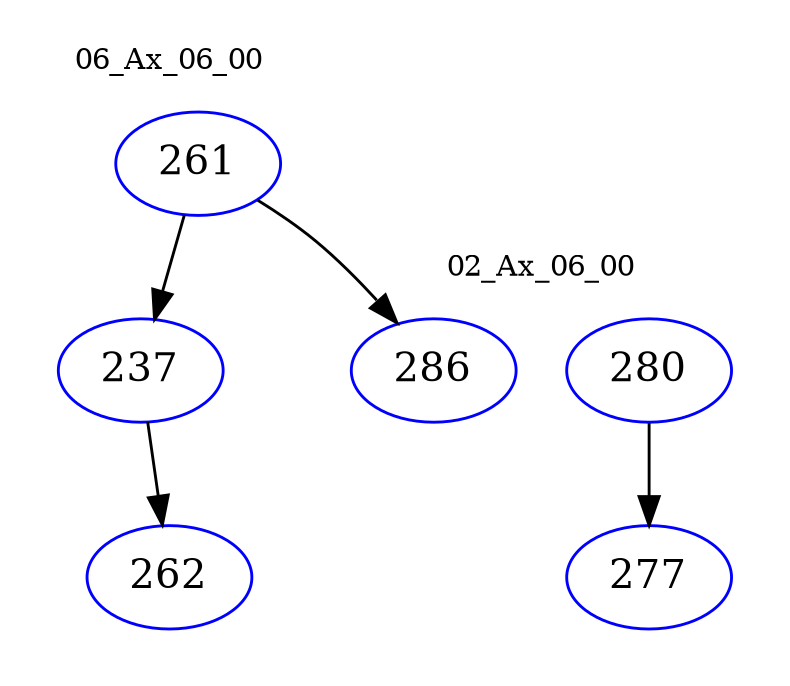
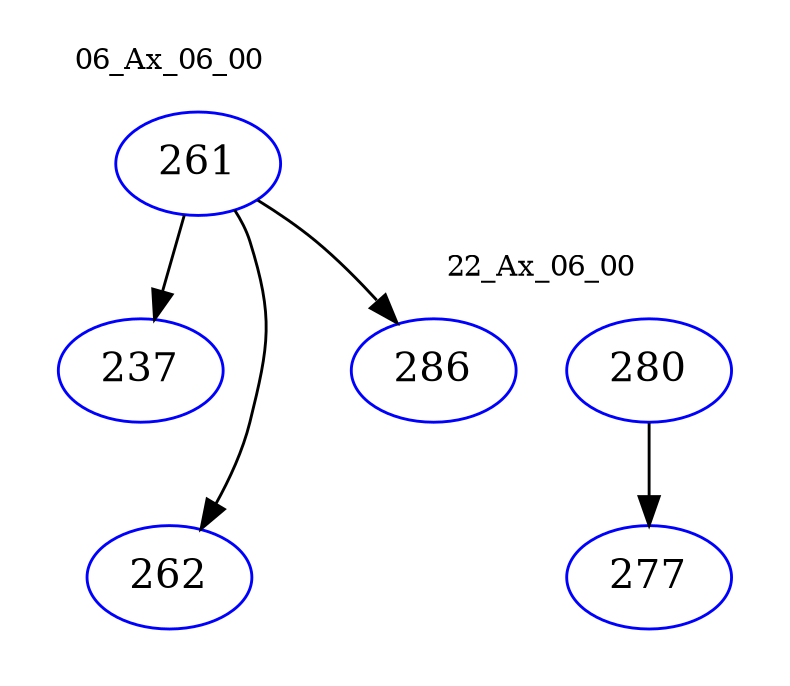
cluster "02_Ax_06_00": label "02_Ax_06_00" -> "22_Ax_06_00"
edge "237" -> "262": now "261" -> "262"
